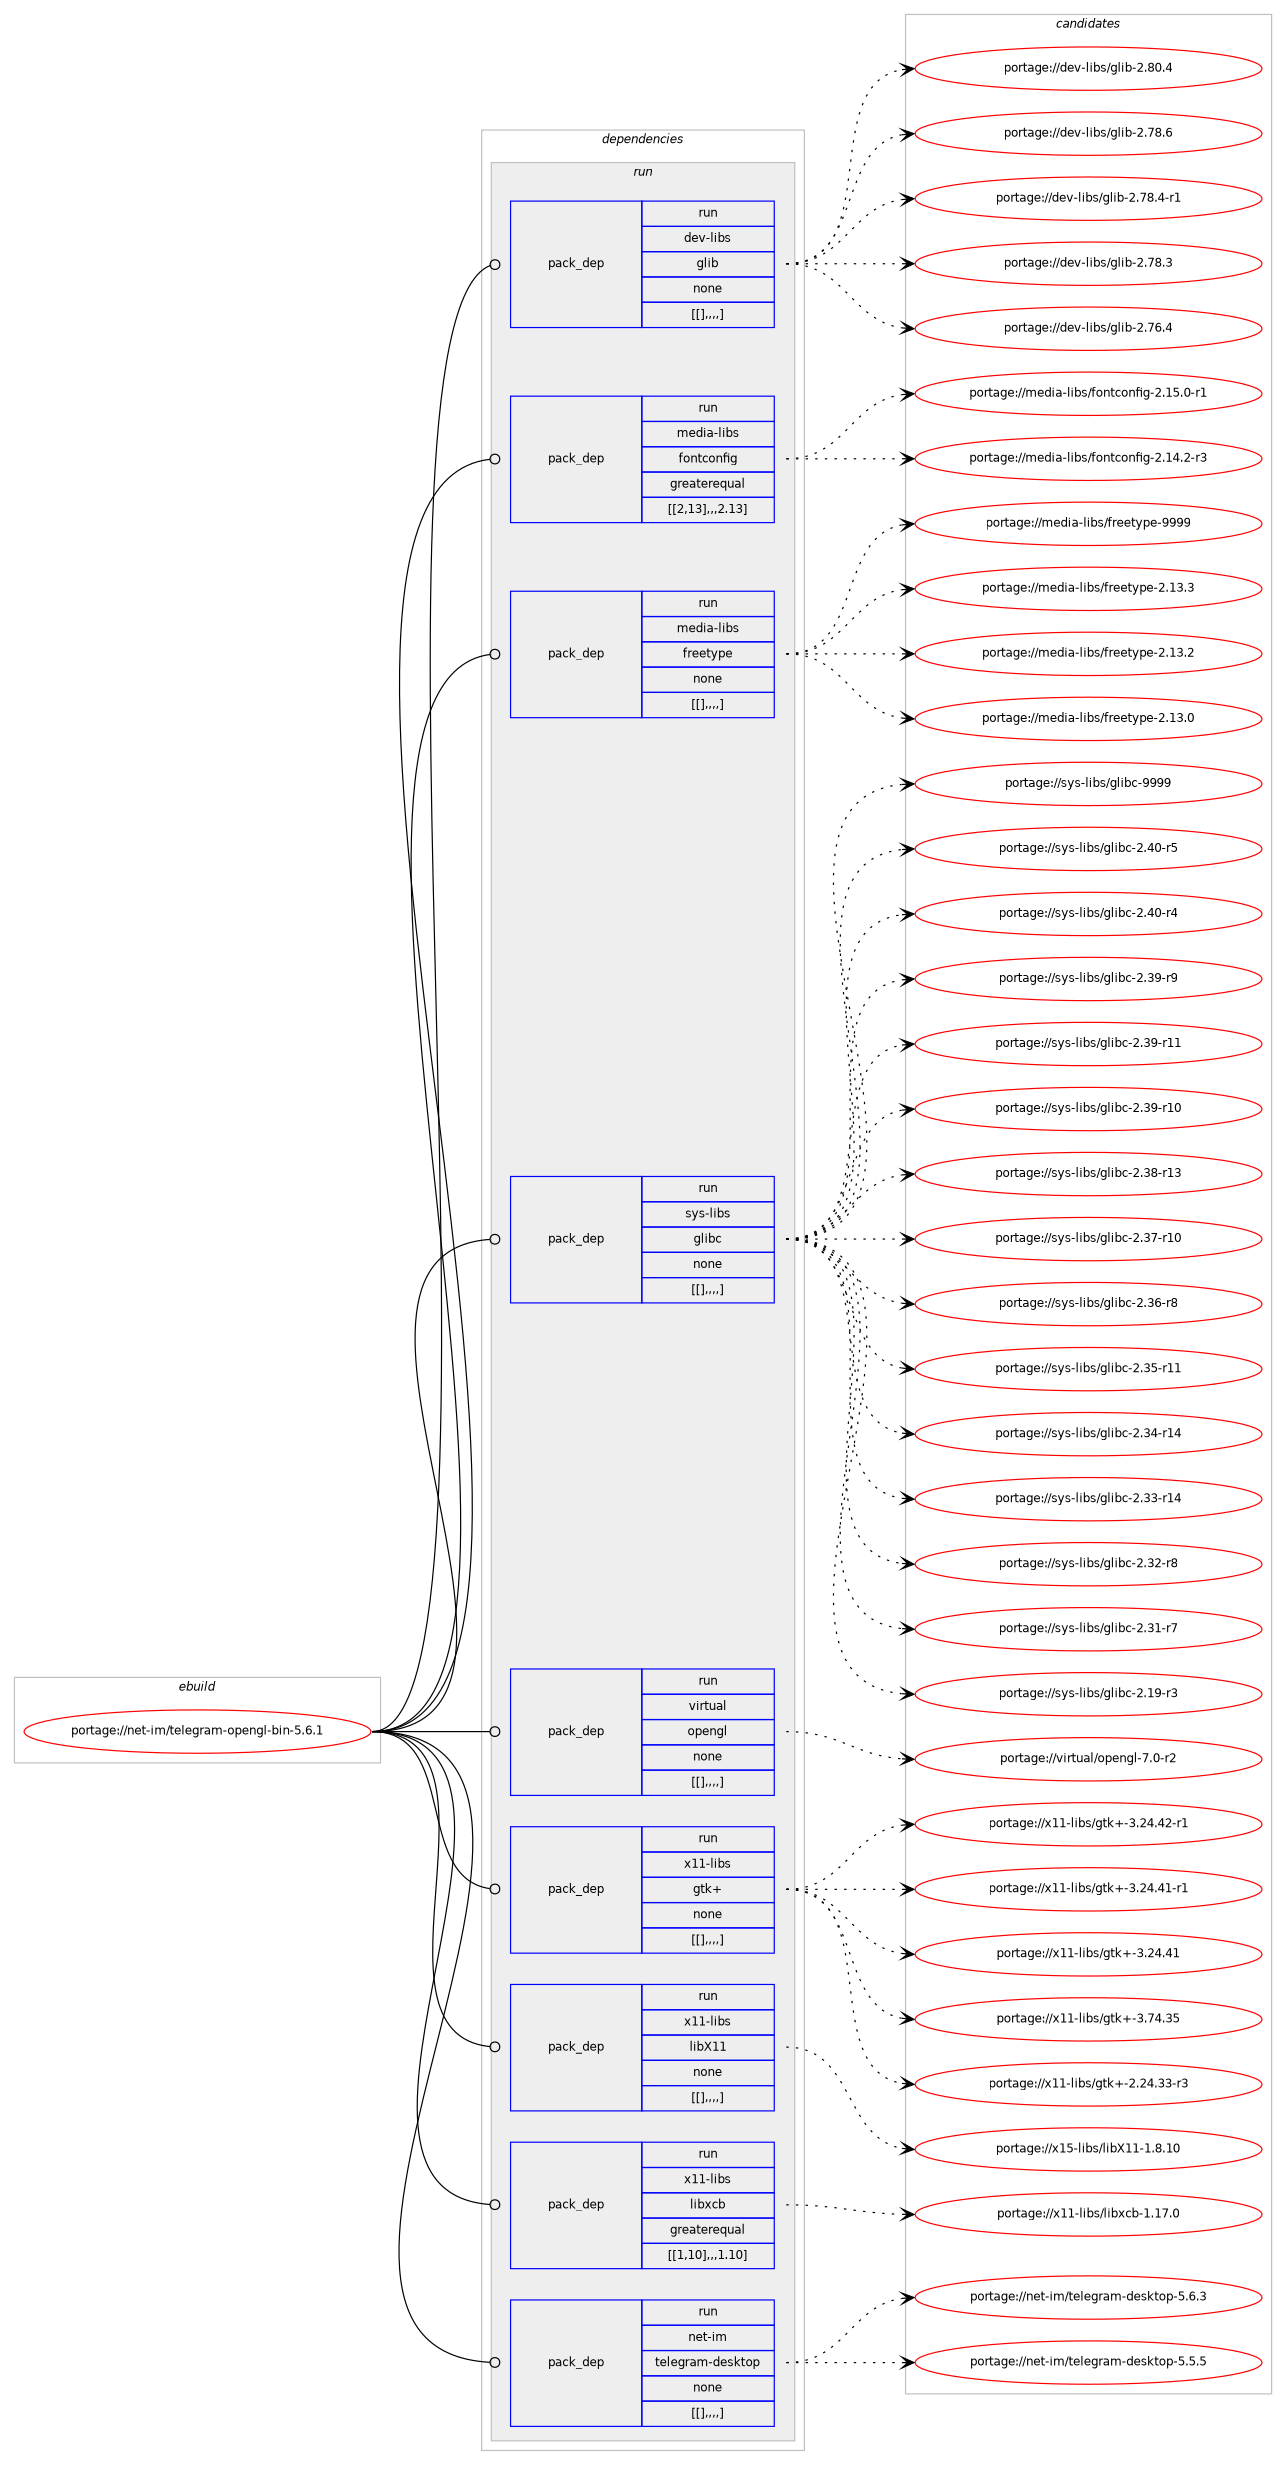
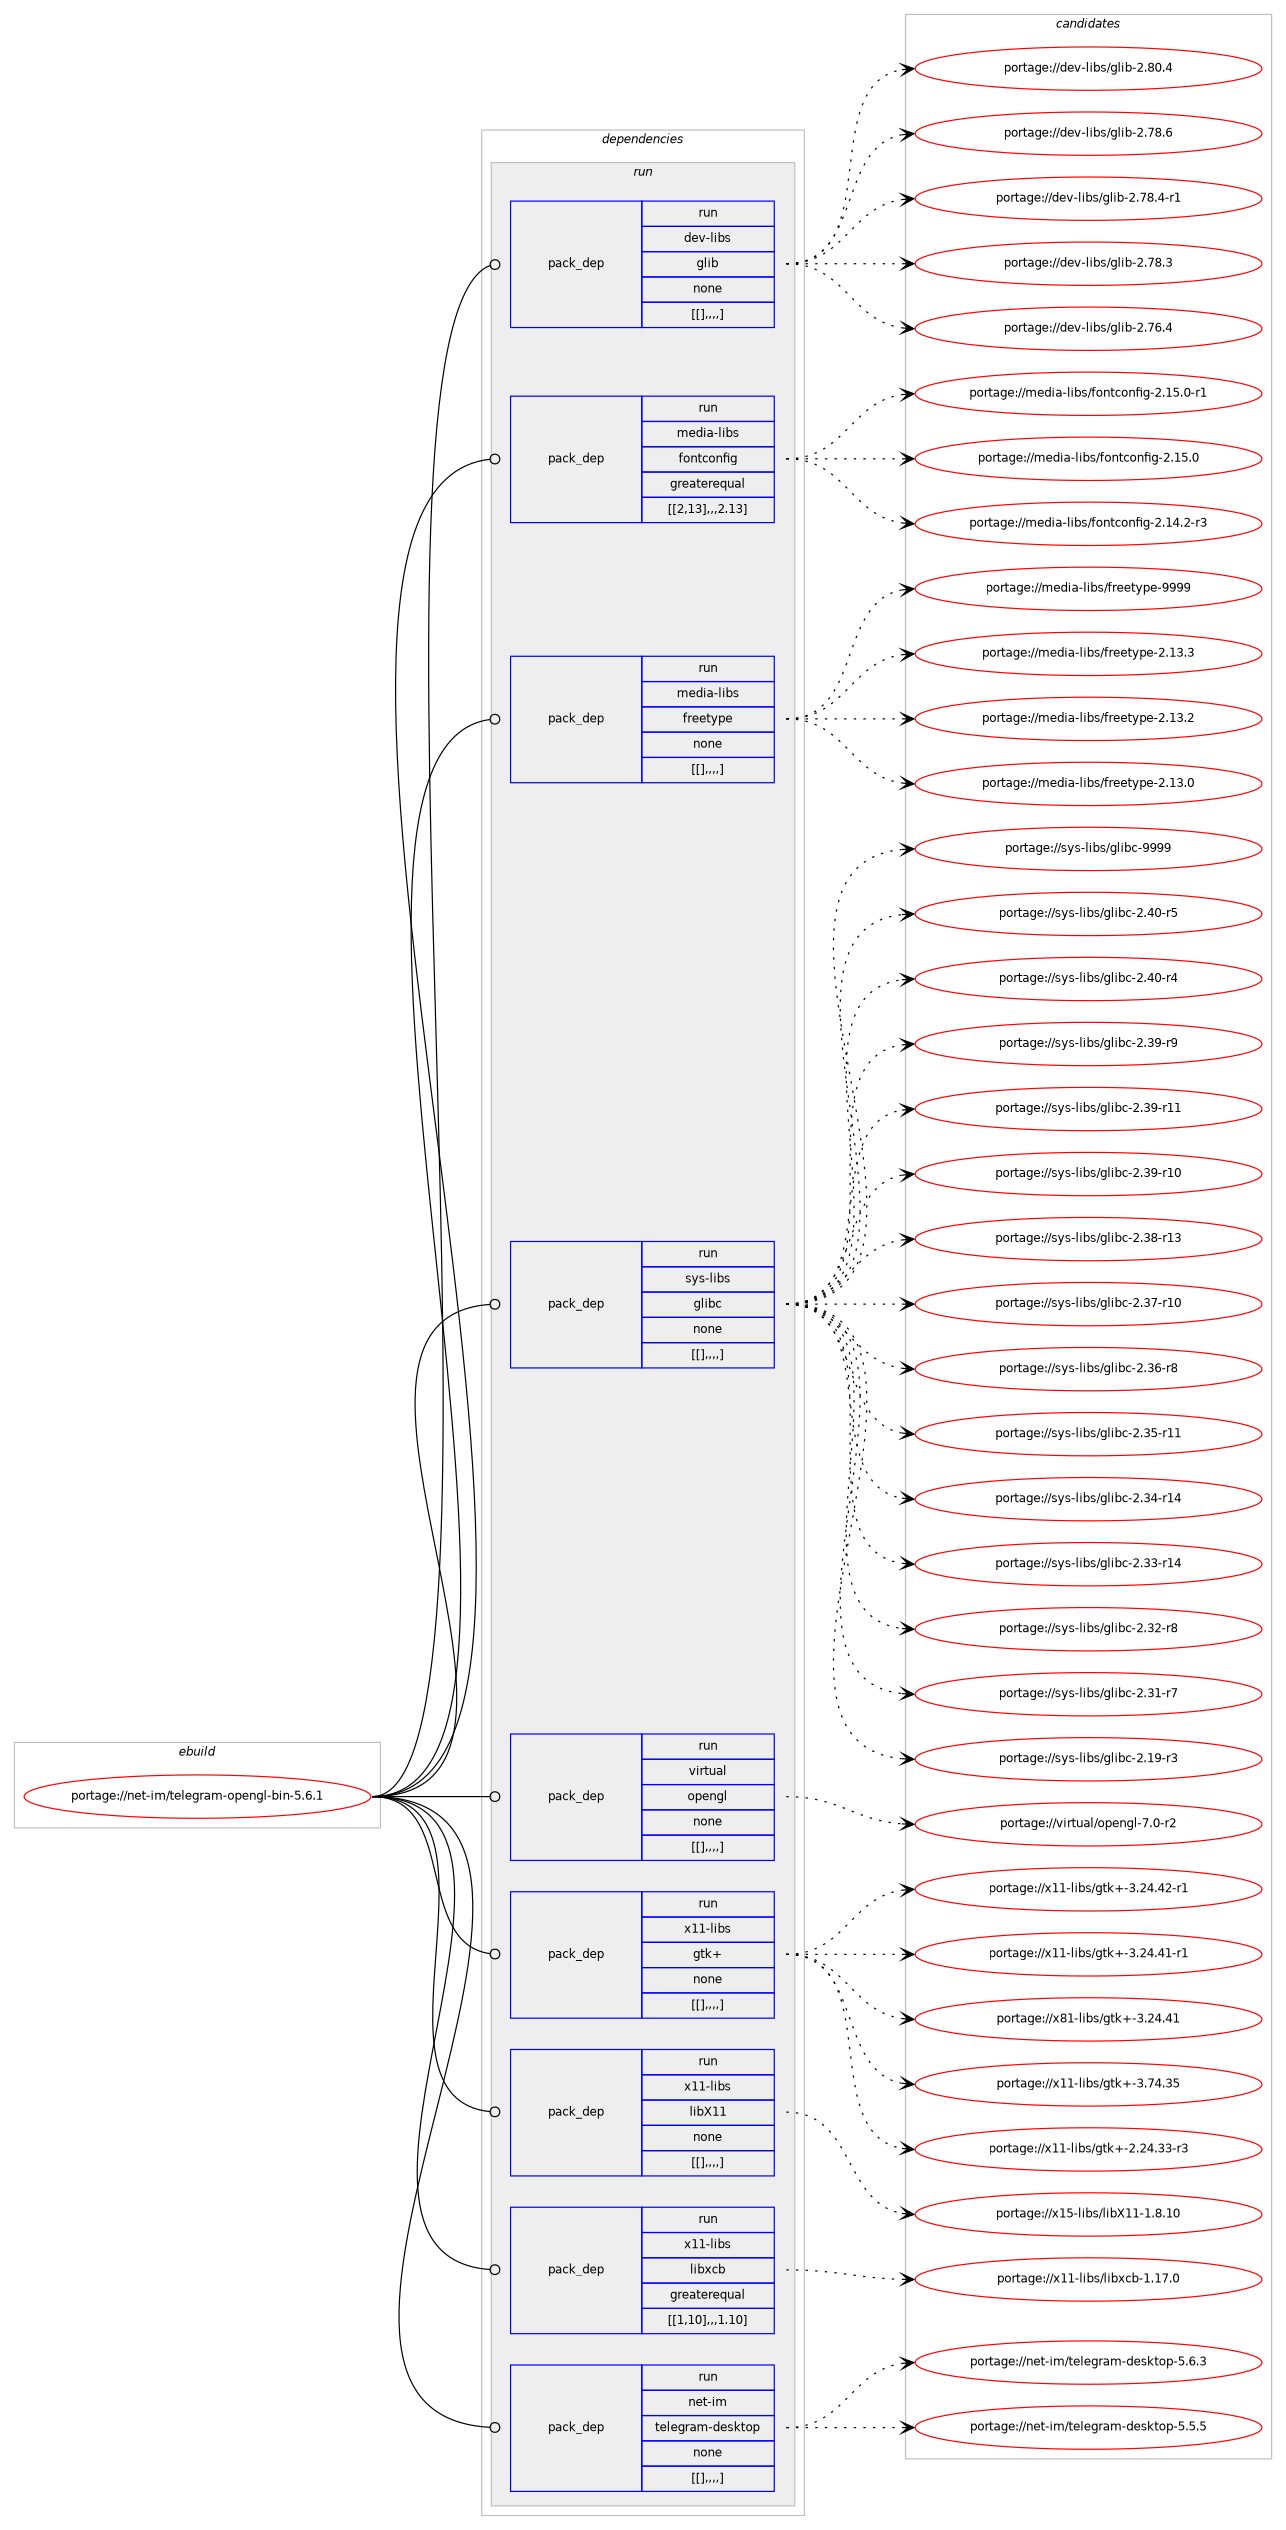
node "portage://media-libs/fontconfig-2.15.0": added
node "portage://x11-libs/gtk+-3.24.41": label "portage://x11-libs/gtk+-3.24.41" -> "portage://x81-libs/gtk+-3.24.41"
